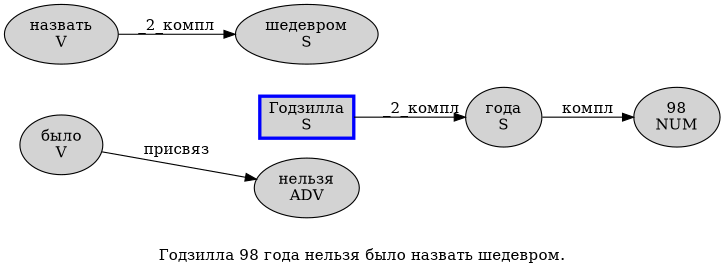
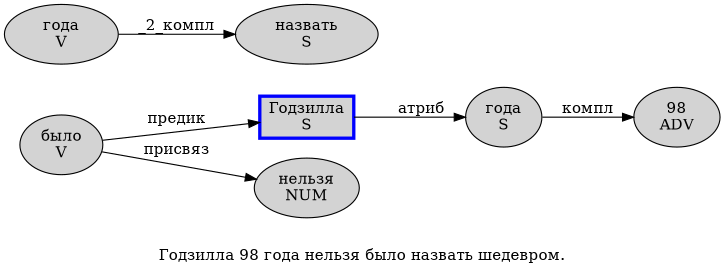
node "назвать V": label "назвать V" -> "года V"
node "шедевром S": label "шедевром S" -> "назвать S"
edge "Годзилла S" -> "года S": label "_2_компл" -> "атриб"
node "98 NUM": label "98 NUM" -> "98 ADV"
edge "было V" -> "Годзилла S": added, label "предик"
node "нельзя ADV": label "нельзя ADV" -> "нельзя NUM"
